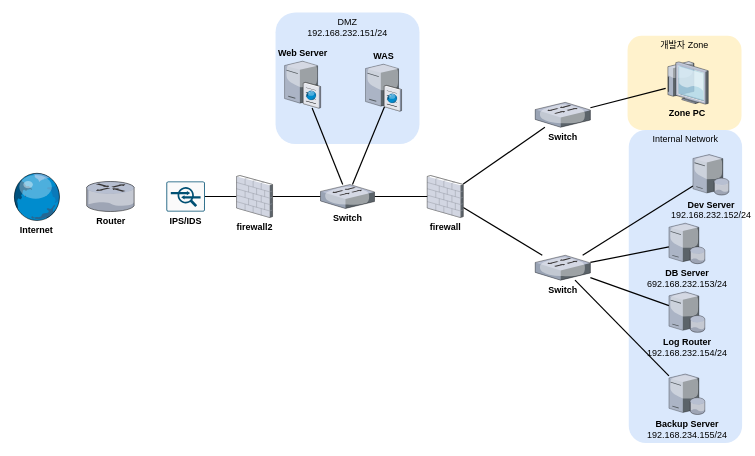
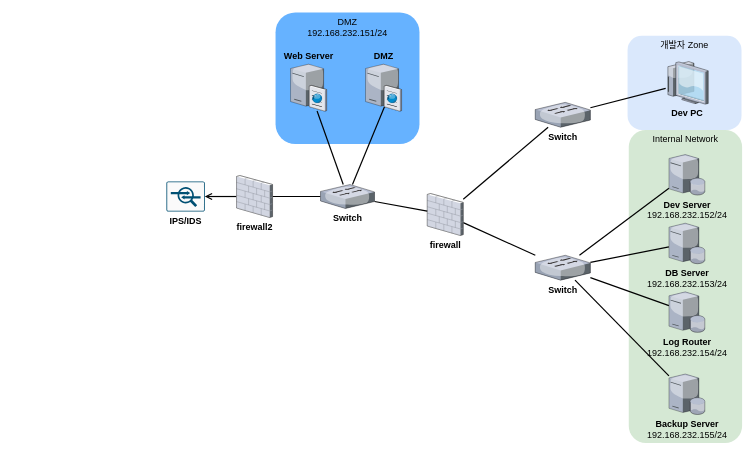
node "개발자 Zone": fillcolor #fff2cc -> #dae8fc
node "WAS": label "WAS" -> "DMZ"
node "DMZ 192.168.232.151/24": fillcolor #dae8fc -> #66b2ff
node "Web Server": moved (303, 84) -> (309, 87)
node "Zone PC": label "Zone PC" -> "Dev PC"
node "Dev Server 192.168.232.152/24": moved (711, 175) -> (687, 175)
node "Internet": removed
node "Router": removed
edge "IPS/IDS" -- "firewall2": arrowhead none -> open
node "firewall": moved (446, 197) -> (446, 215)
node "DB Server 692.168.232.153/24": label "DB Server 692.168.232.153/24" -> "DB Server 192.168.232.153/24"
node "Internal Network": fillcolor #dae8fc -> #d5e8d4
node "Backup Server 192.168.234.155/24": label "Backup Server 192.168.234.155/24" -> "Backup Server 192.168.232.155/24"
